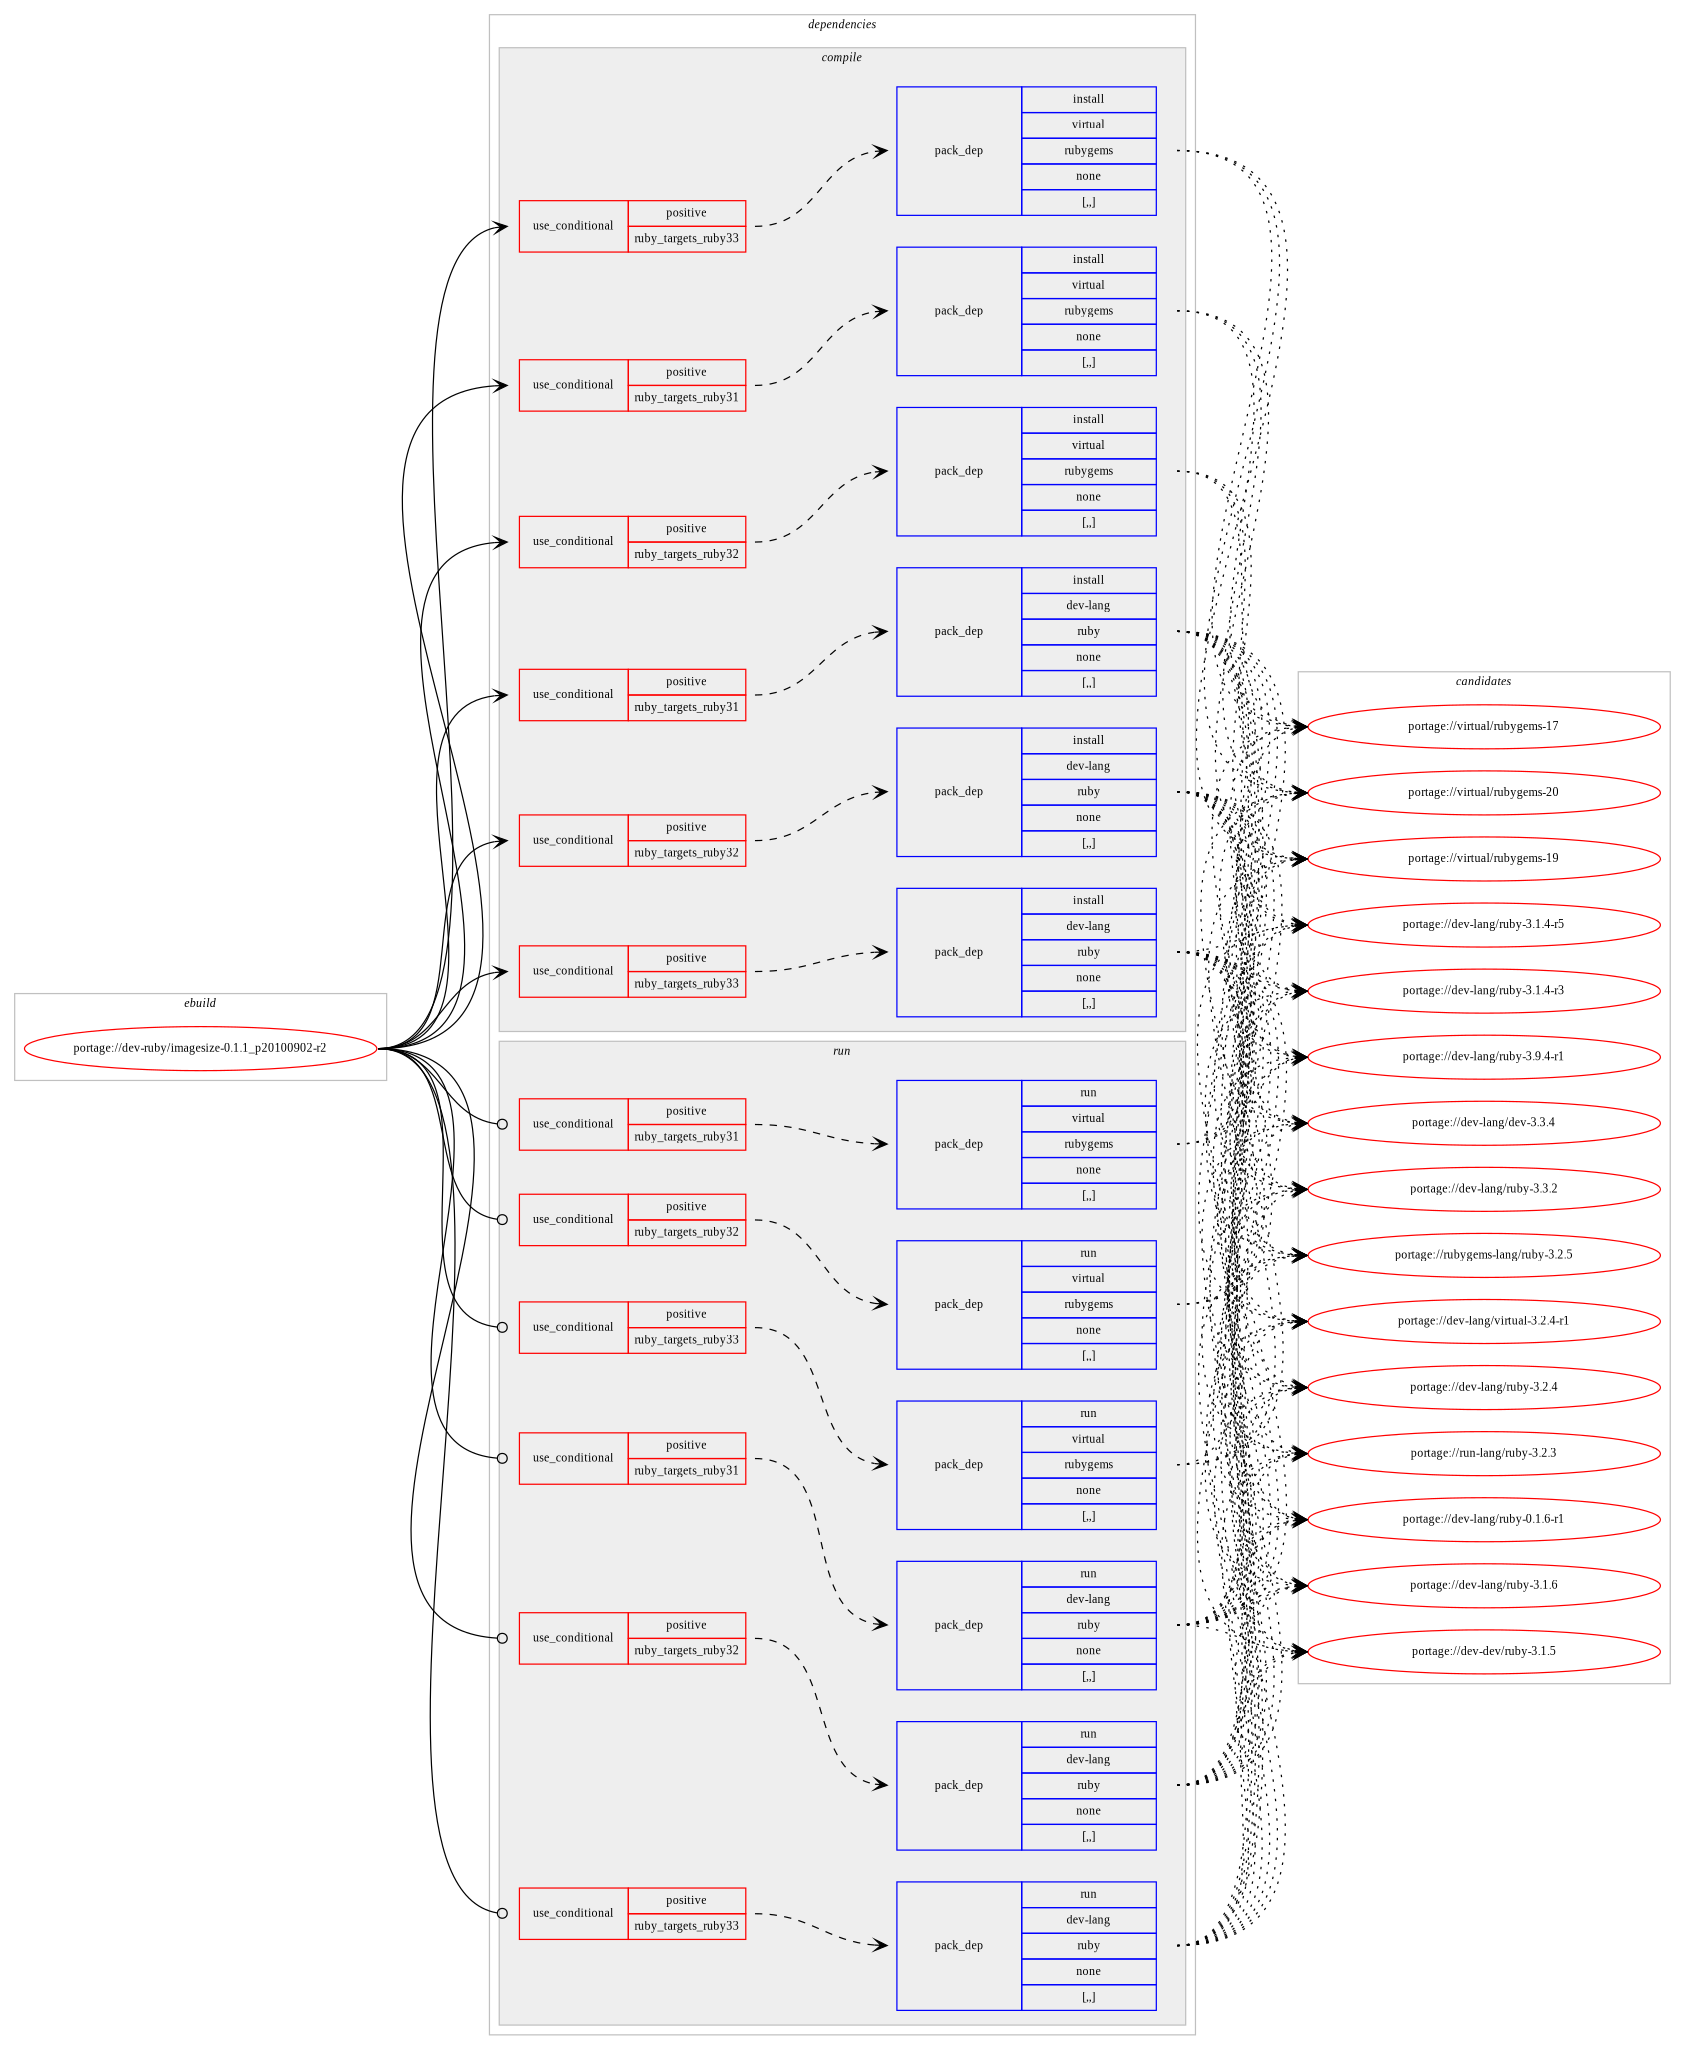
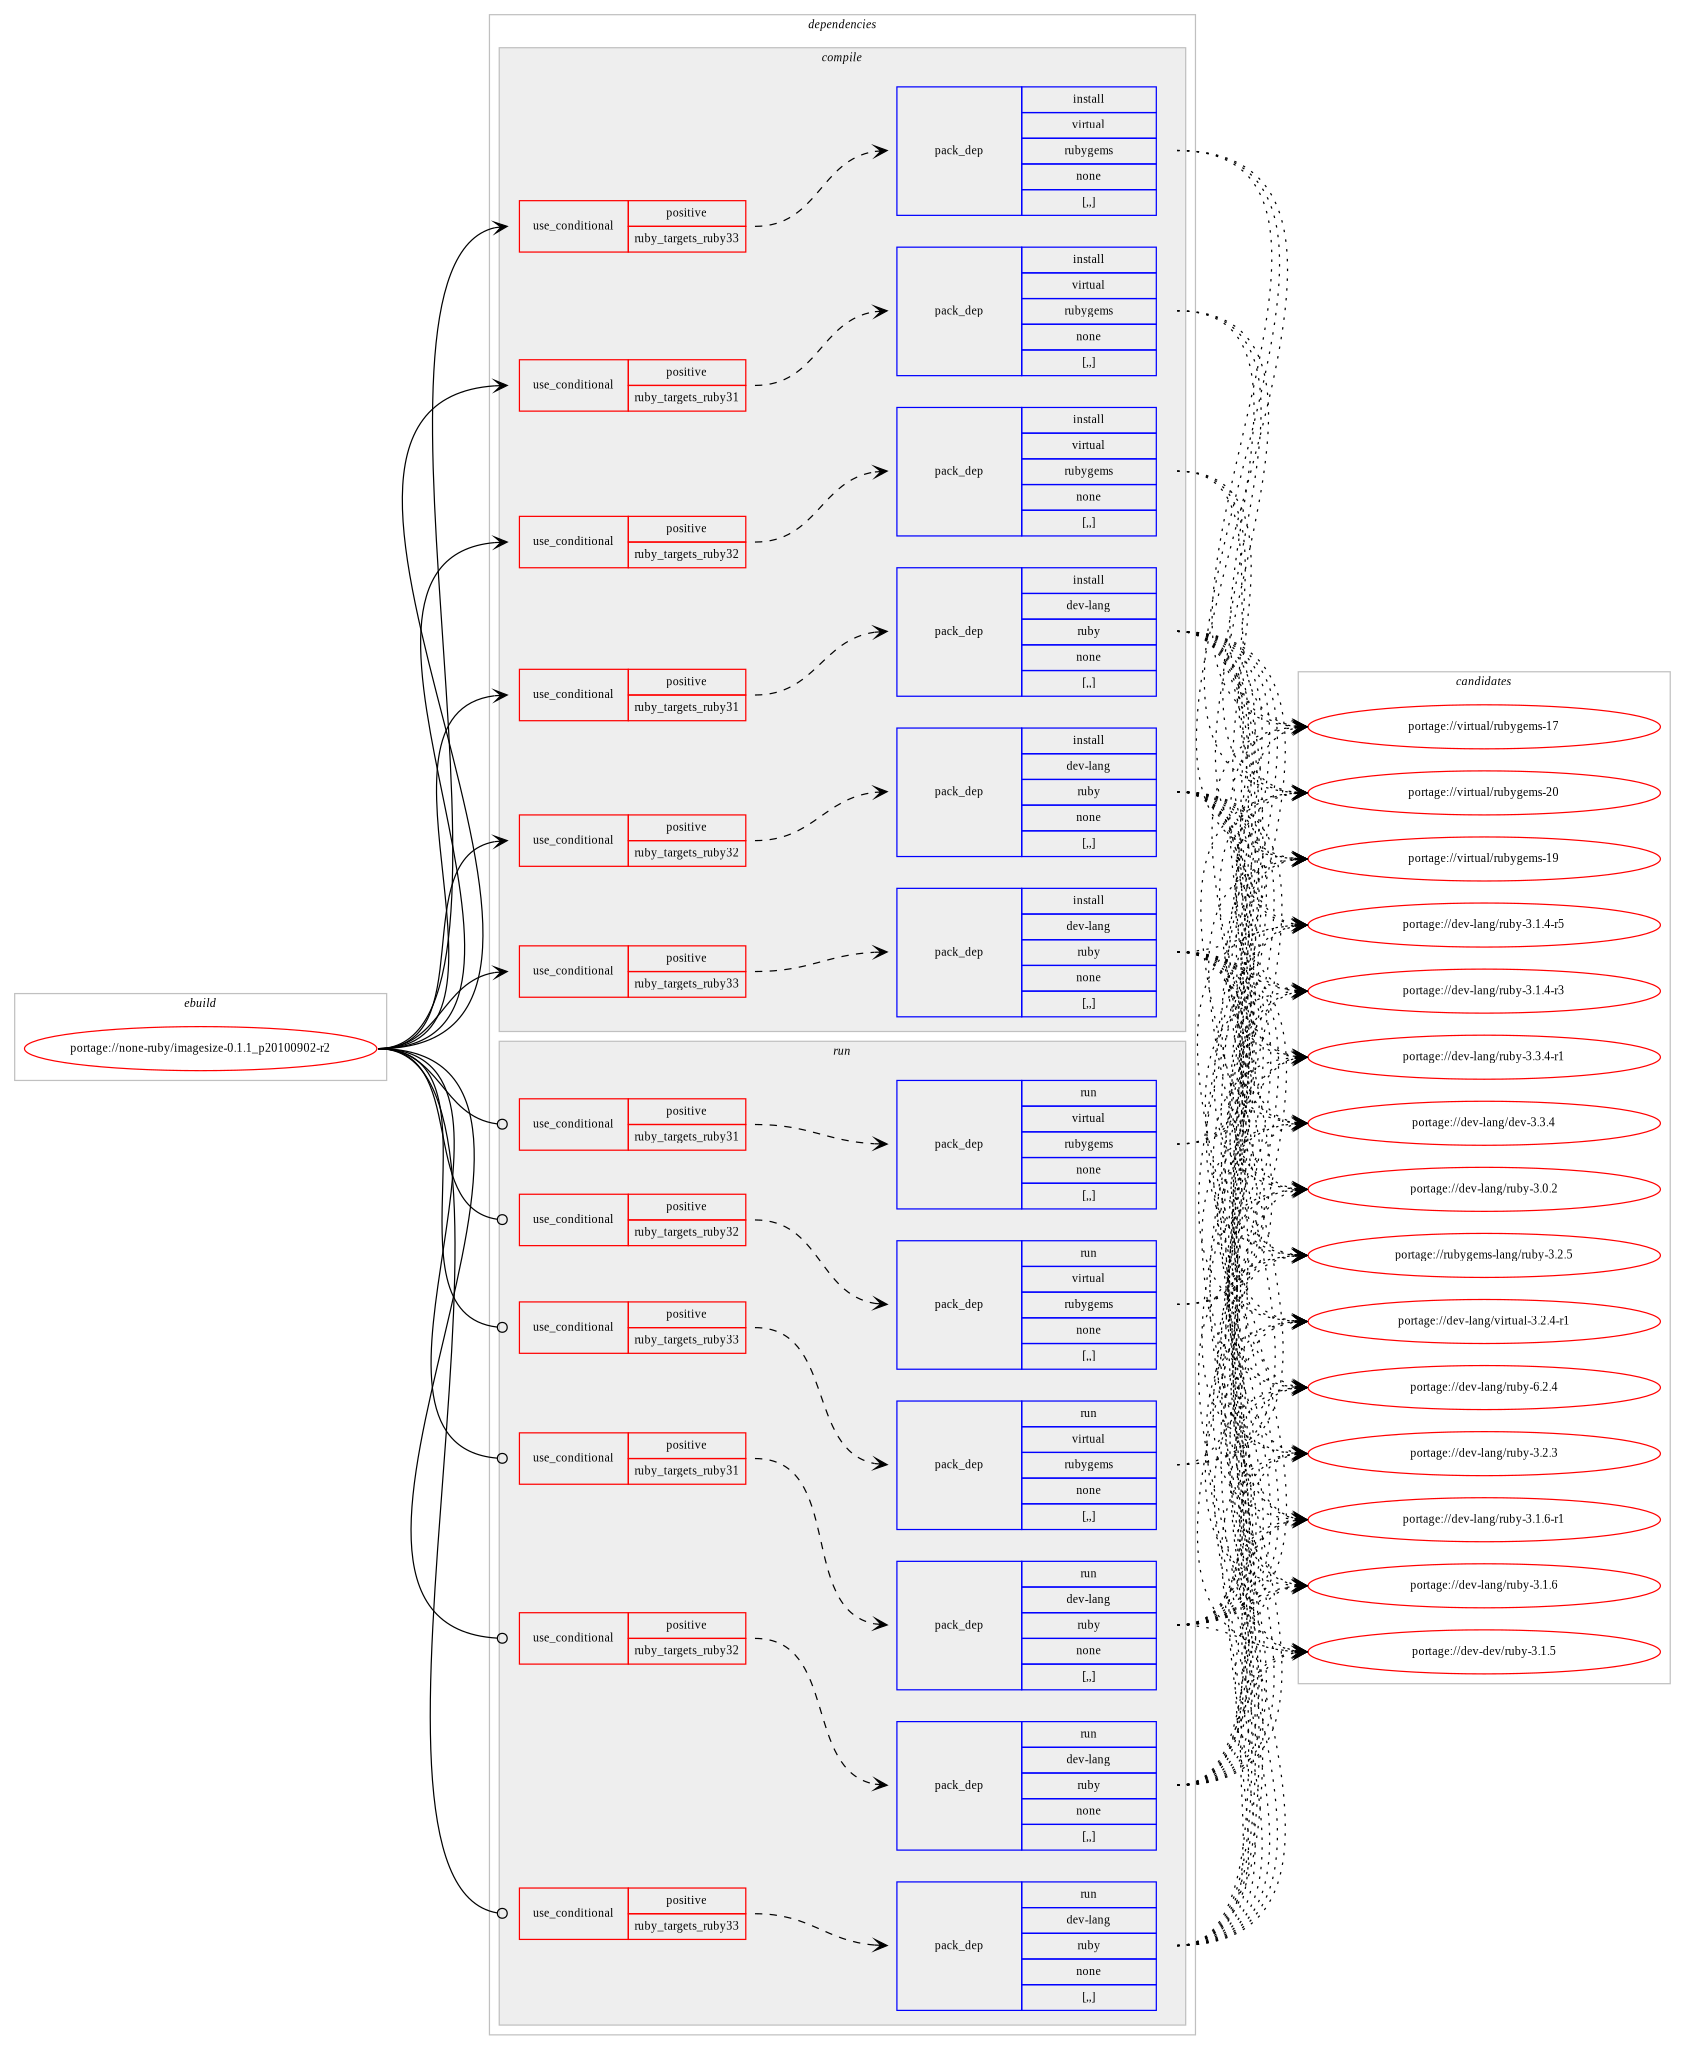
node "portage://dev-ruby/imagesize-0.1.1_p20100902-r2": label "portage://dev-ruby/imagesize-0.1.1_p20100902-r2" -> "portage://none-ruby/imagesize-0.1.1_p20100902-r2"
node "portage://dev-lang/ruby-3.9.4-r1": label "portage://dev-lang/ruby-3.9.4-r1" -> "portage://dev-lang/ruby-3.3.4-r1"
node "portage://dev-lang/ruby-3.3.2": label "portage://dev-lang/ruby-3.3.2" -> "portage://dev-lang/ruby-3.0.2"
node "portage://dev-lang/ruby-3.2.4": label "portage://dev-lang/ruby-3.2.4" -> "portage://dev-lang/ruby-6.2.4"
node "portage://run-lang/ruby-3.2.3": label "portage://run-lang/ruby-3.2.3" -> "portage://dev-lang/ruby-3.2.3"
node "portage://dev-lang/ruby-0.1.6-r1": label "portage://dev-lang/ruby-0.1.6-r1" -> "portage://dev-lang/ruby-3.1.6-r1"
